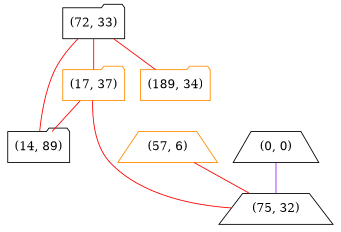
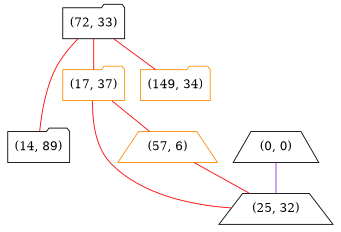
node "(189, 34)": label "(189, 34)" -> "(149, 34)"
edge "(17, 37)" -- "(14, 89)": now "(17, 37)" -- "(57, 6)"
node "(75, 32)": label "(75, 32)" -> "(25, 32)"
